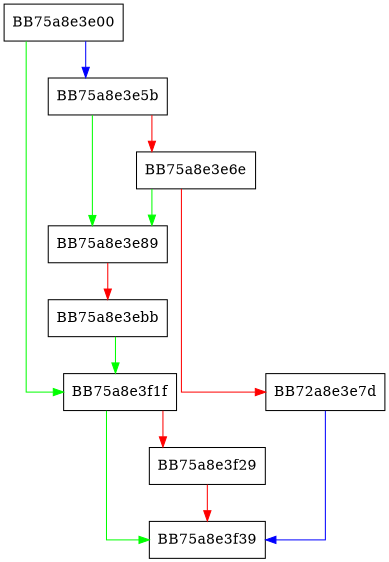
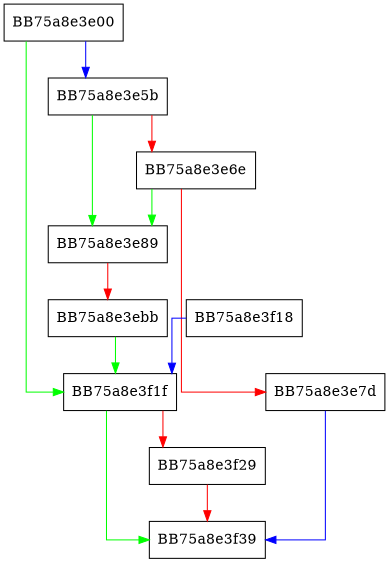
node "BB75a8e3f18": added
node "BB72a8e3e7d": label "BB72a8e3e7d" -> "BB75a8e3e7d"
